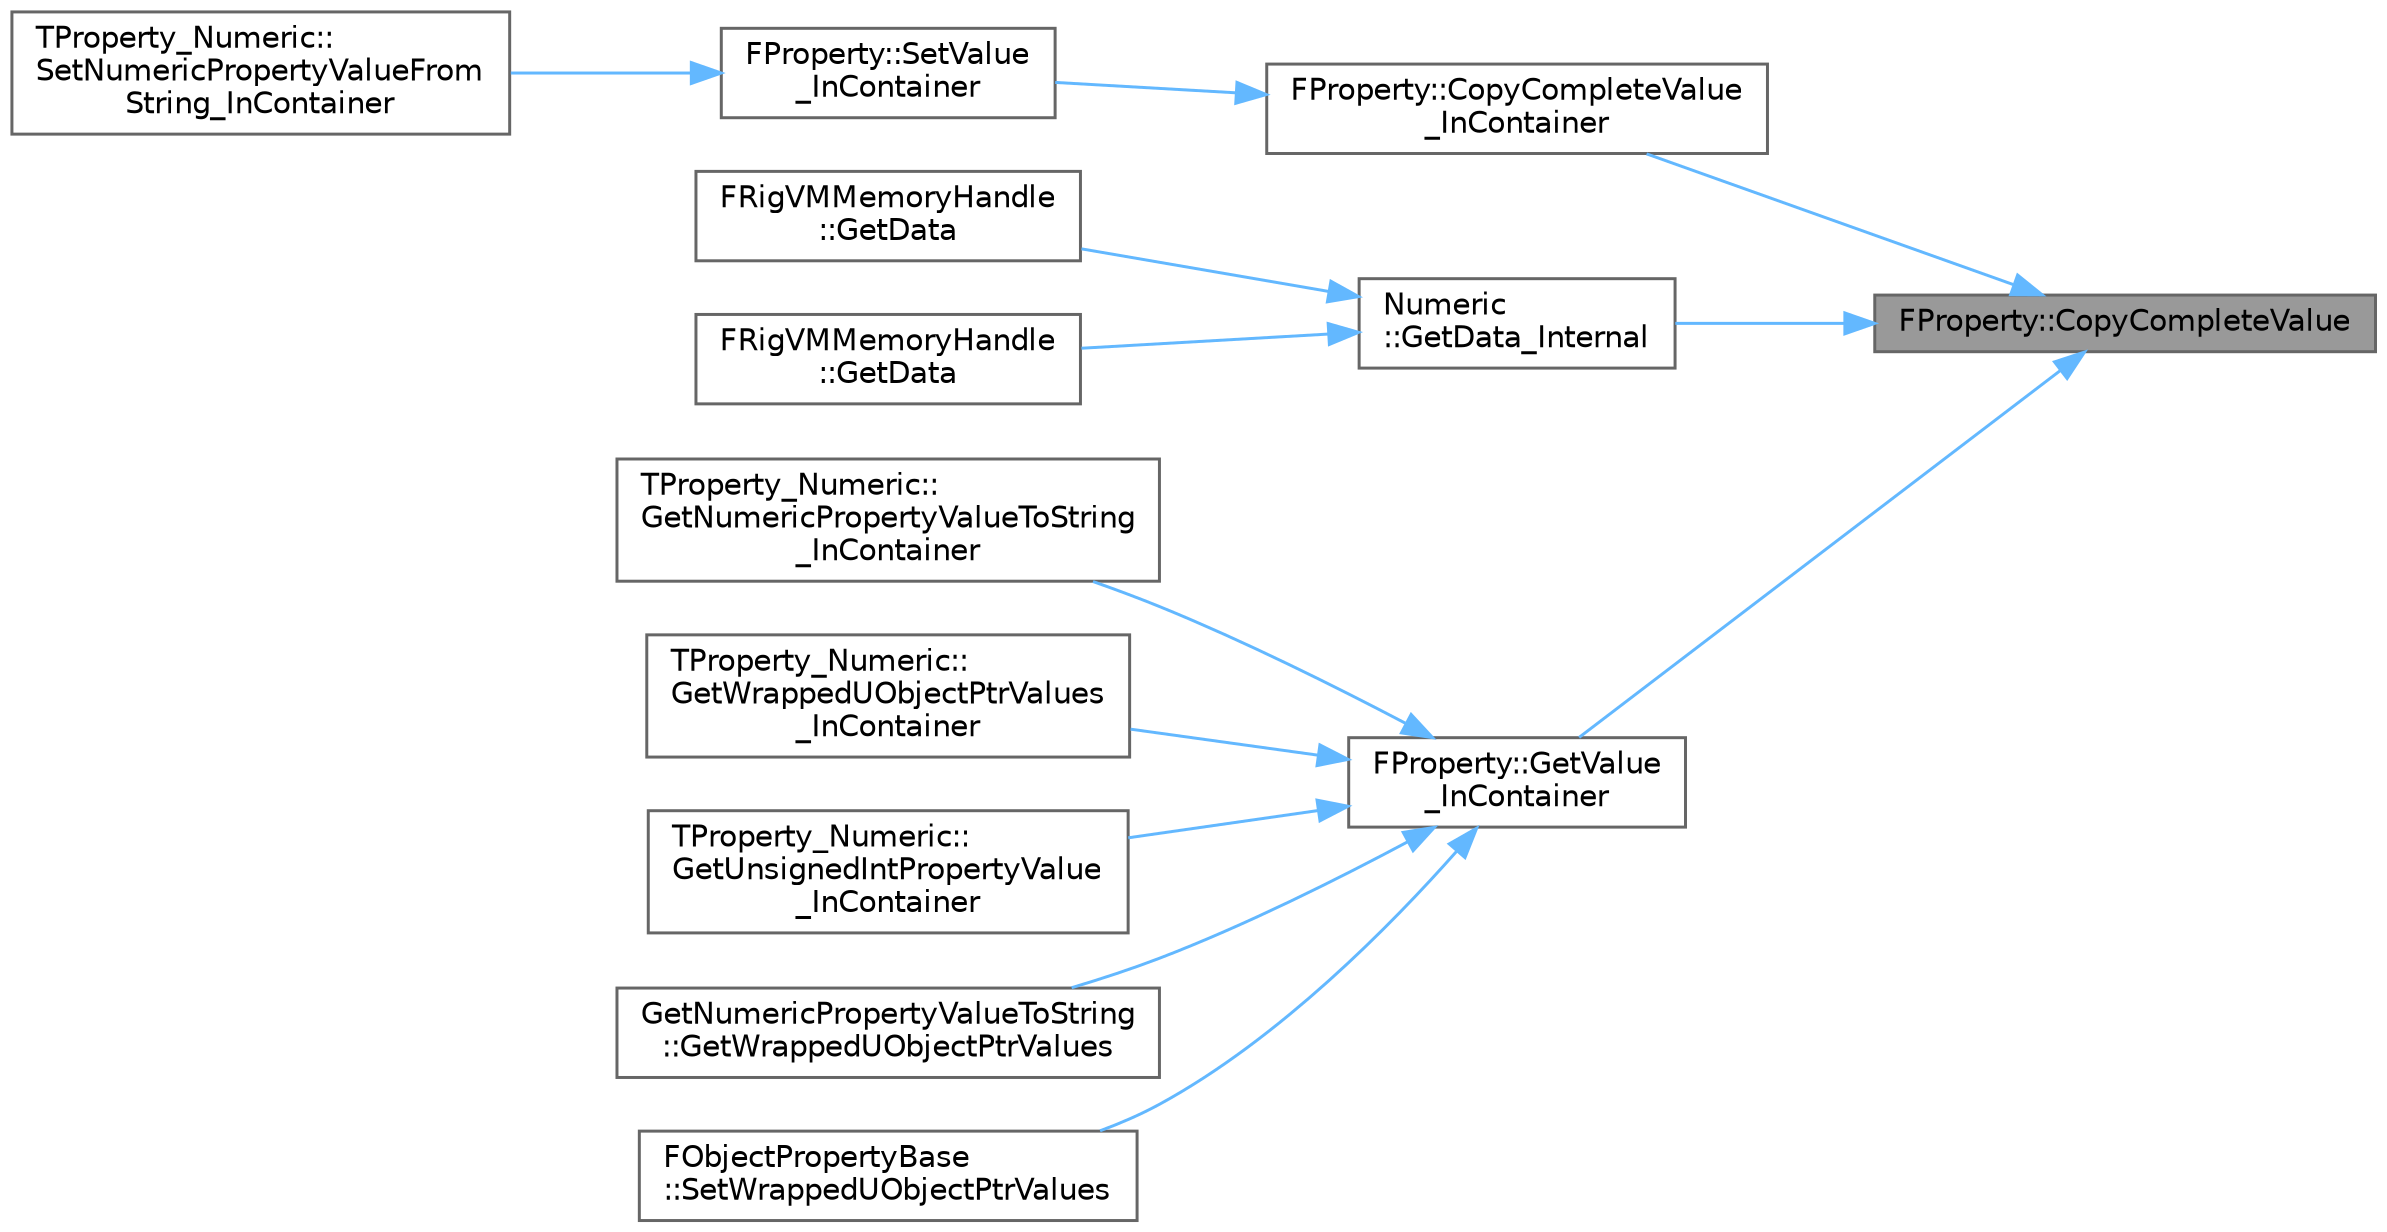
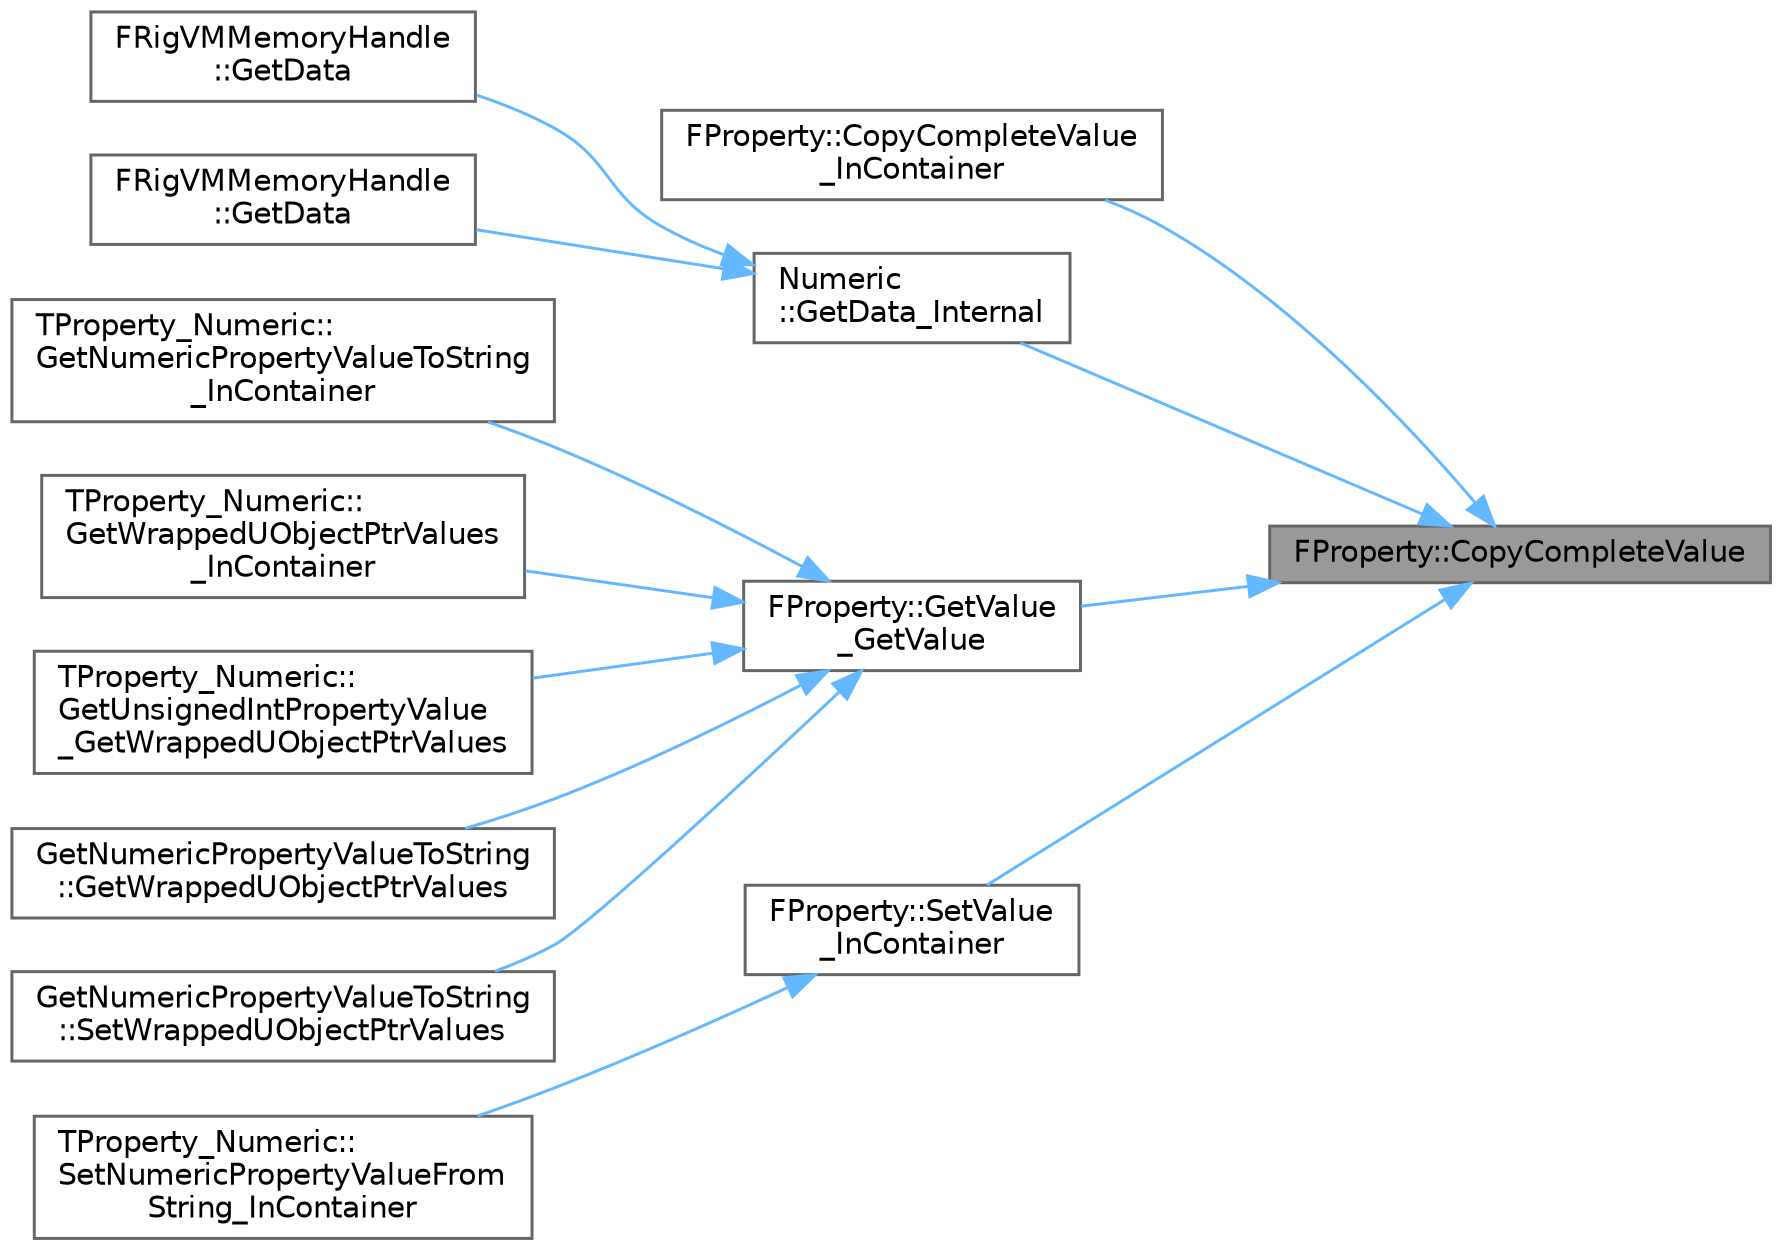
edge "FProperty::SetValue _InContainer" -> "FProperty::CopyCompleteValue _InContainer": now "FProperty::SetValue _InContainer" -> "FProperty::CopyCompleteValue"
node "FProperty::GetValue _InContainer": label "FProperty::GetValue _InContainer" -> "FProperty::GetValue _GetValue"
node "TProperty_Numeric:: GetUnsignedIntPropertyValue _InContainer": label "TProperty_Numeric:: GetUnsignedIntPropertyValue _InContainer" -> "TProperty_Numeric:: GetUnsignedIntPropertyValue _GetWrappedUObjectPtrValues"
node "FObjectPropertyBase ::SetWrappedUObjectPtrValues": label "FObjectPropertyBase ::SetWrappedUObjectPtrValues" -> "GetNumericPropertyValueToString ::SetWrappedUObjectPtrValues"
